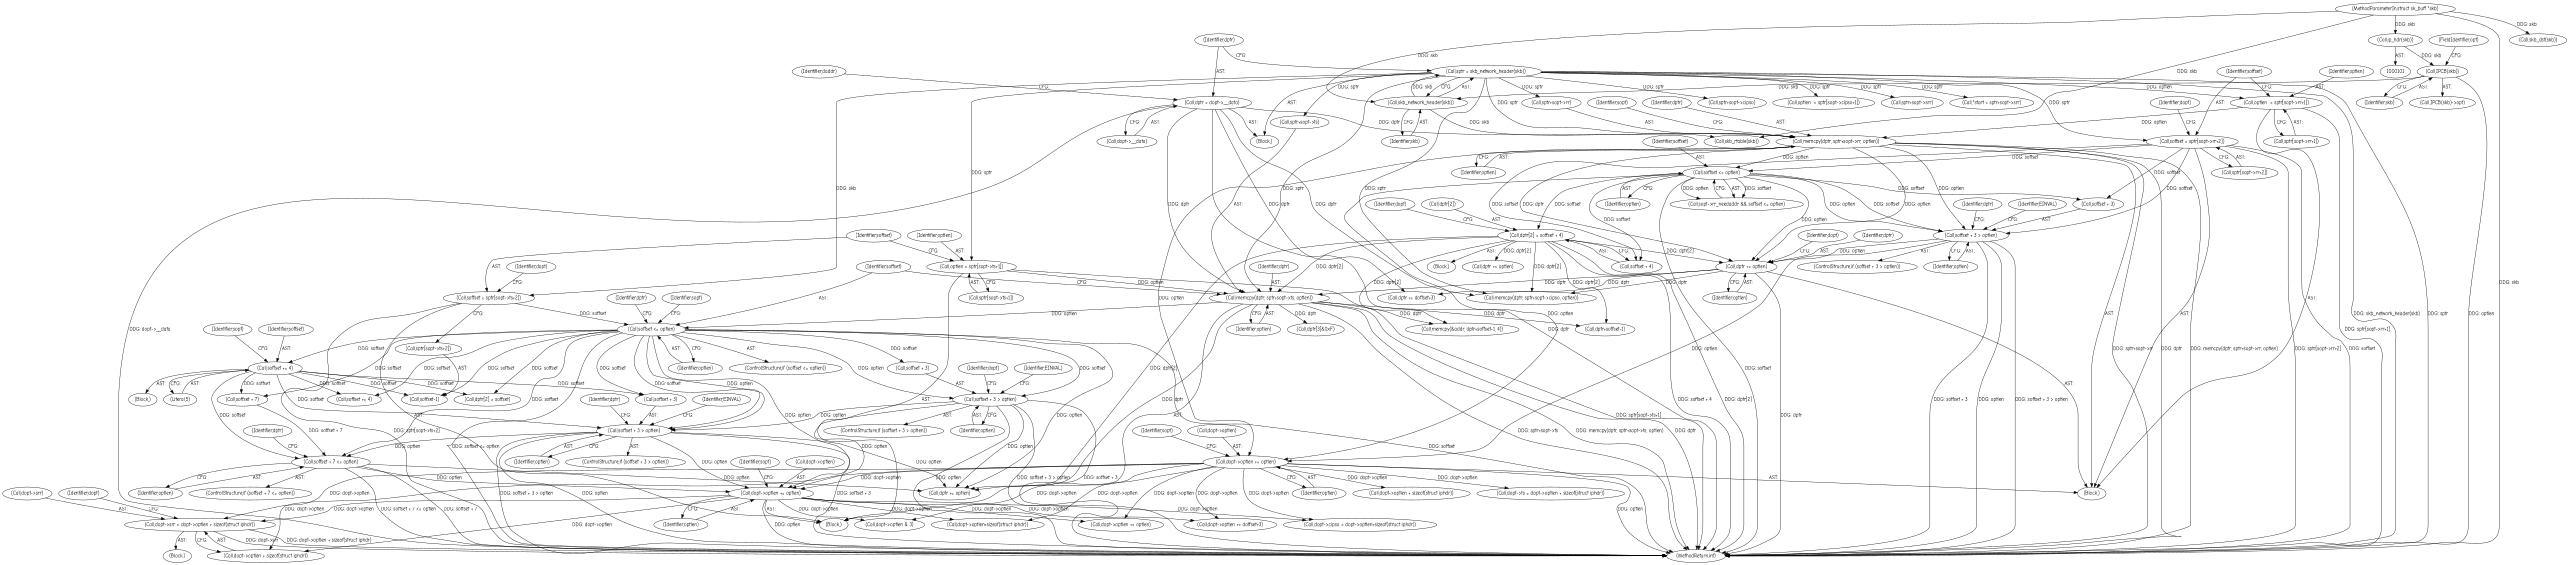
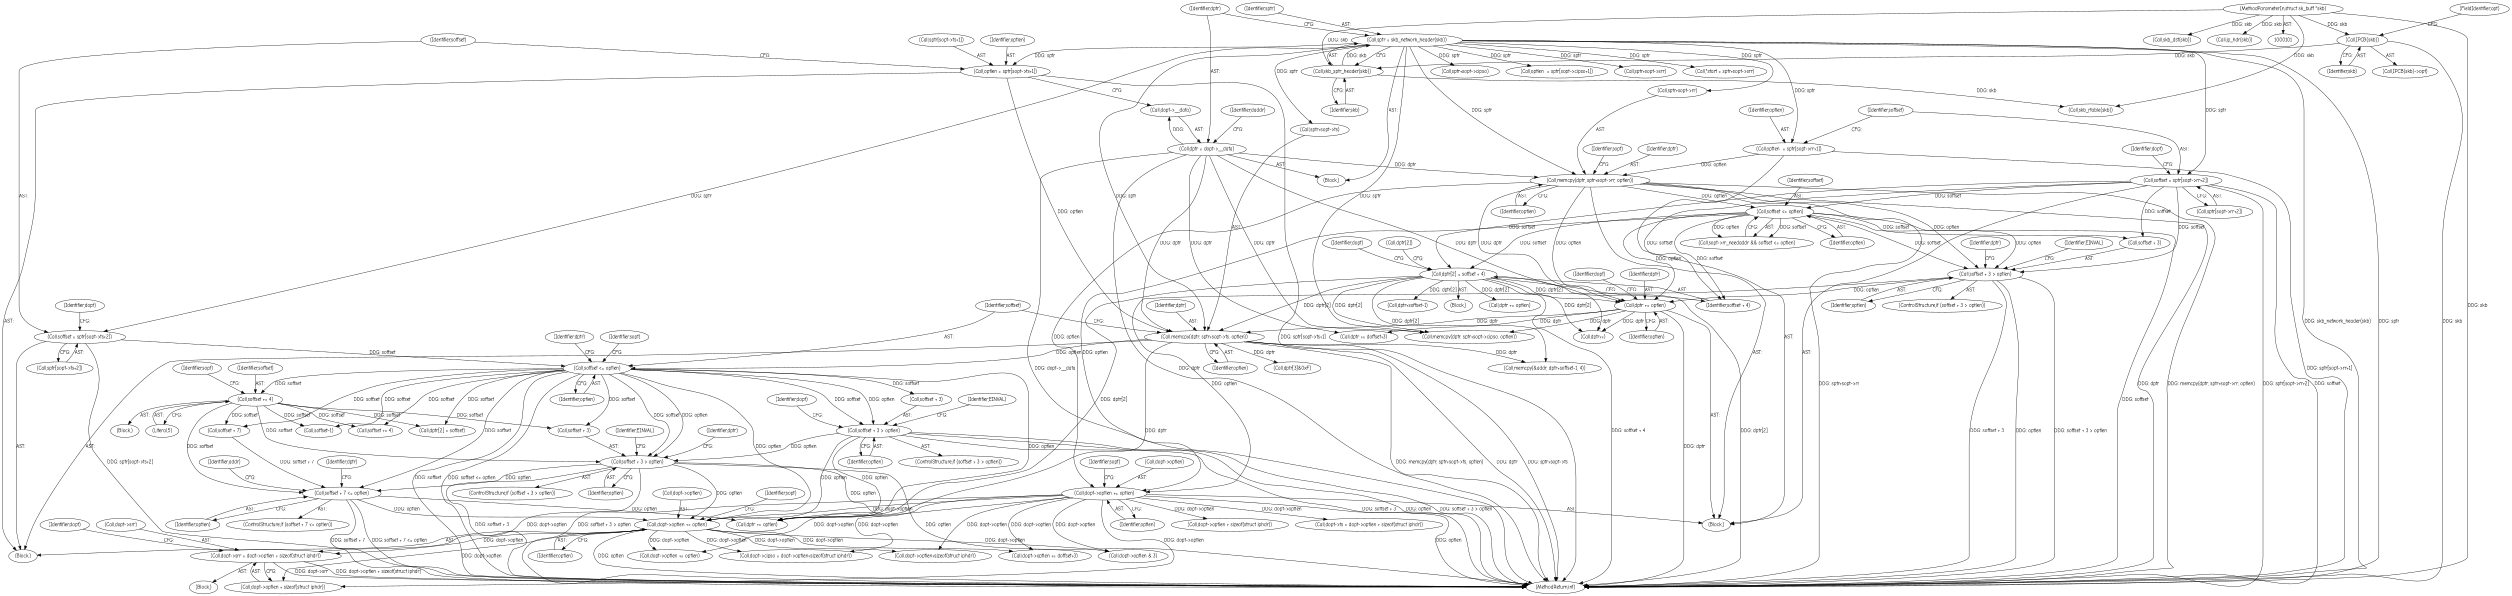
node "(Identifier,sptr)": added
edge "(Call,ip_hdr(skb))" -> "1000101": now "(MethodParameterIn,struct sk_buff *skb)" -> "1000101"
edge "(Call,ip_hdr(skb))" -> "(Call,IPCB(skb))": now "(MethodParameterIn,struct sk_buff *skb)" -> "(Call,IPCB(skb))"
edge "(Call,sptr = skb_network_header(skb))" -> "(Call,optlen  = sptr[sopt->rr+1])": label "DDG: optlen" -> "DDG: sptr"
node "(Call,skb_network_header(skb))": label "(Call,skb_network_header(skb))" -> "(Call,skb_sptr_header(skb))"
edge "(Call,dptr = dopt->__data)" -> "(Call,dopt->__data)": label "CFG: " -> "DDG: "
node "(Call,sptr[sopt->rr+1])": removed
edge "(Call,sptr = skb_network_header(skb))" -> "(Call,soffset = sptr[sopt->ts+2])": label "DDG: skb" -> "DDG: sptr"
edge "(Call,soffset = sptr[sopt->rr+2])" -> "(Call,dptr[2] = soffset + 4)": added, label "DDG: soffset"
edge "(Call,dptr[2])" -> "(Call,dptr[2] = soffset + 4)": label "AST: " -> "CFG: "
node "(Call,soffset + 4)": label "(Call,soffset + 4)" -> "(Identifier,soffset + 4)"
edge "(Call,optlen = sptr[sopt->ts+1])" -> "(Call,sptr[sopt->ts+1])": now "(Call,optlen = sptr[sopt->ts+1])" -> "(Call,dopt->__data)"
edge "(Call,memcpy(dptr, sptr+sopt->ts, optlen))" -> "(Call,dptr+soffset-1)": removed, label "DDG: dptr"
edge "(Call,IPCB(skb))" -> "(MethodReturn,int)": label "DDG: optlen" -> "DDG: skb"
node "(Call,dptr++)": added
node "(ControlStructure,if (soffset <= optlen))": removed
edge "(Call,sptr[sopt->ts+2])" -> "(Call,soffset-1)": now "(Call,sptr[sopt->ts+2])" -> "(Call,soffset = sptr[sopt->ts+2])"
node "(Identifier,addr)": added
